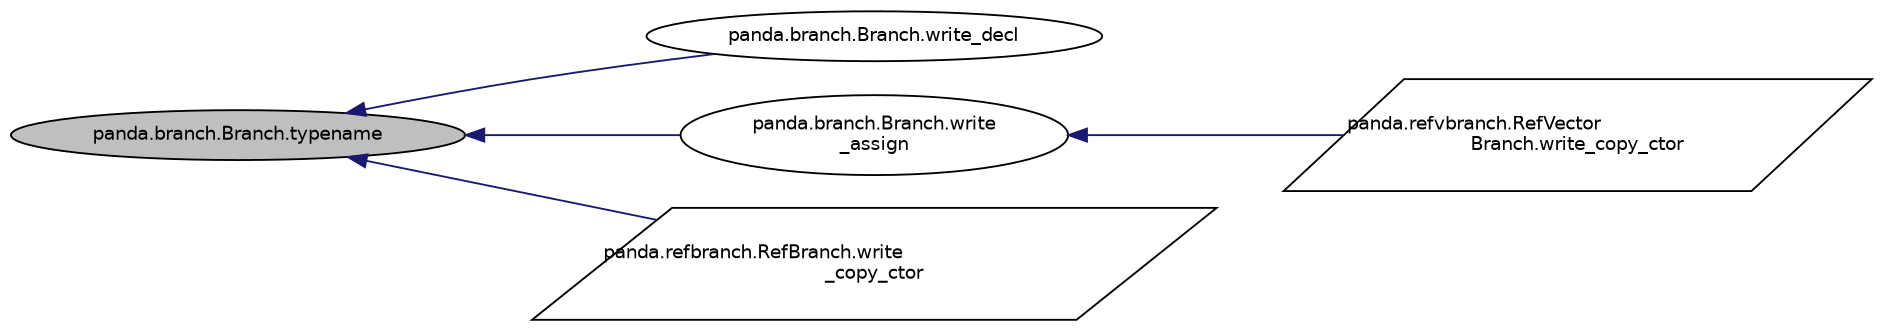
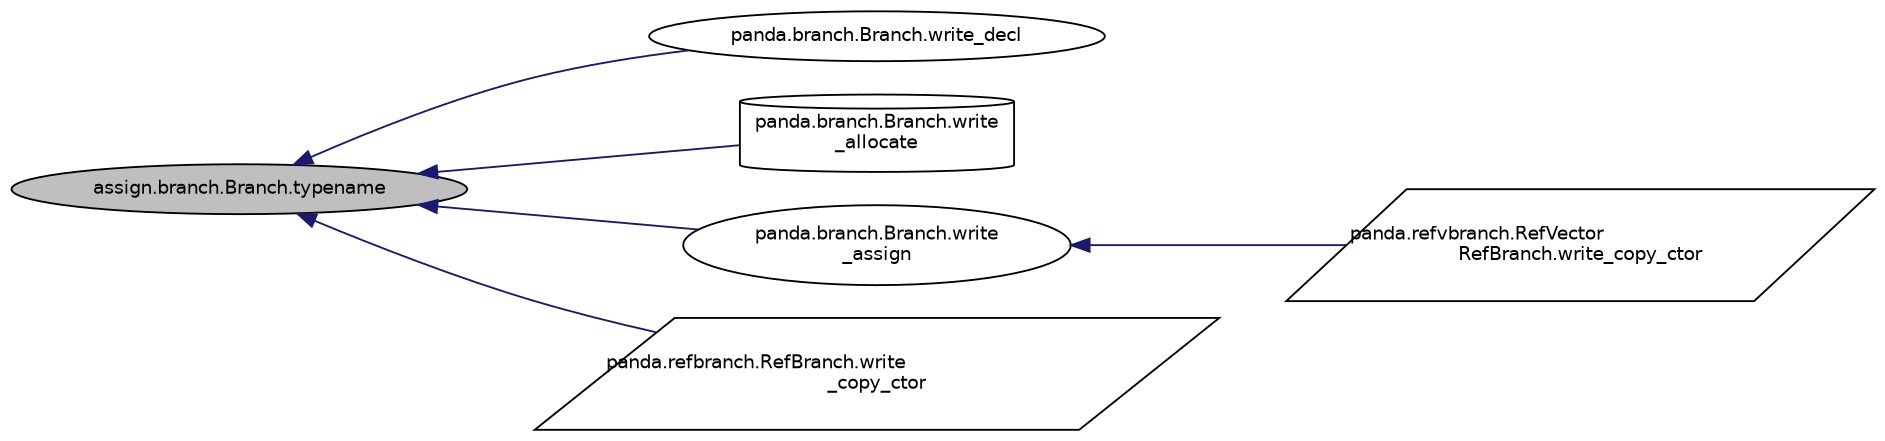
node "panda.branch.Branch.write _allocate": added
node "panda.branch.Branch.typename": label "panda.branch.Branch.typename" -> "assign.branch.Branch.typename"
node "panda.refvbranch.RefVector Branch.write_copy_ctor": label "panda.refvbranch.RefVector Branch.write_copy_ctor" -> "panda.refvbranch.RefVector RefBranch.write_copy_ctor"
